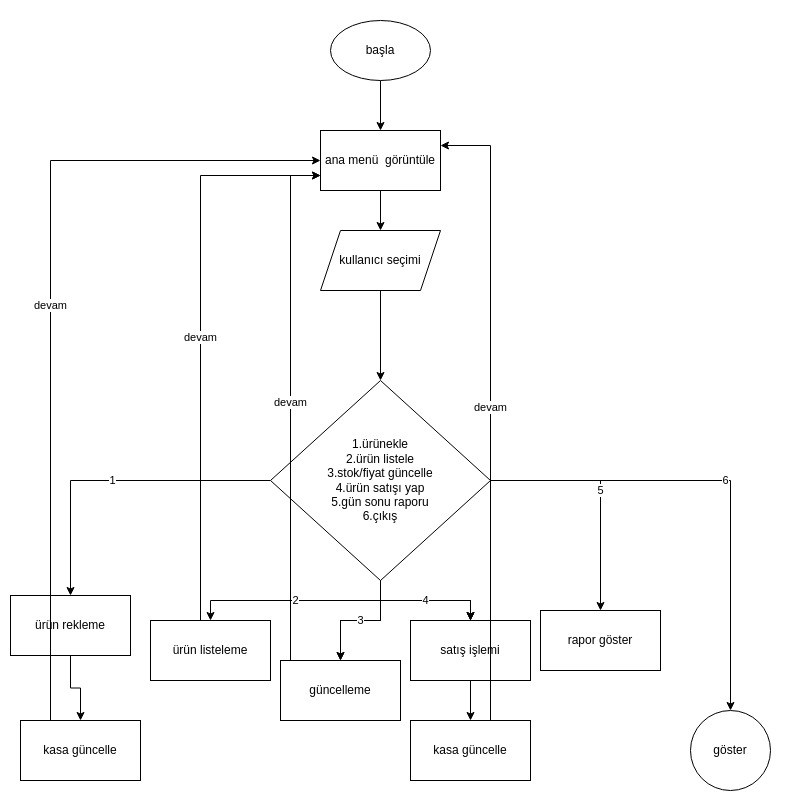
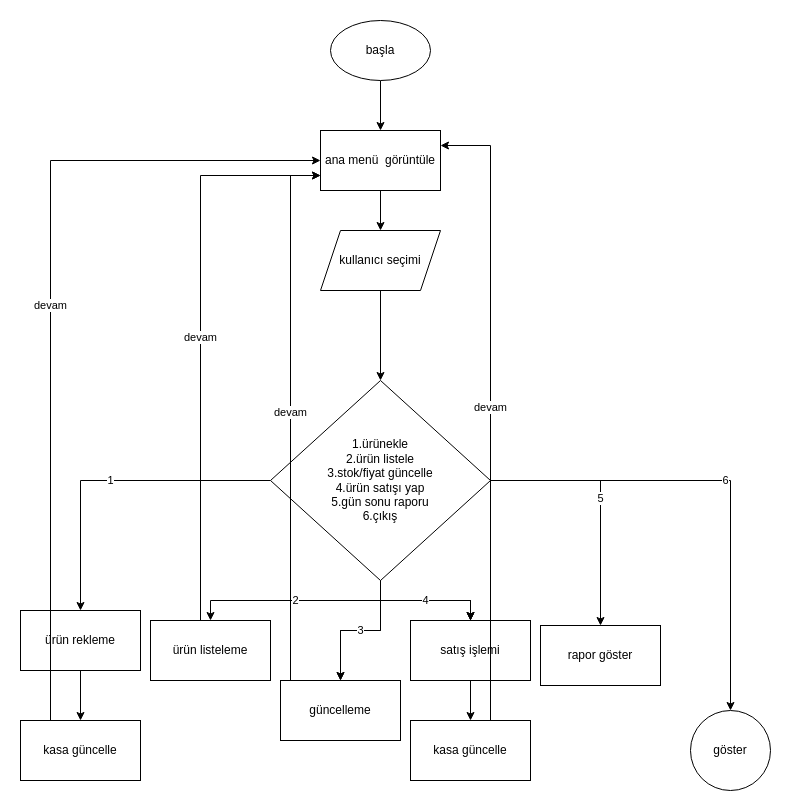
node "ürün rekleme": moved (71, 626) -> (81, 641)
node "rapor göster": moved (601, 641) -> (601, 656)
node "güncelleme": moved (341, 691) -> (341, 711)
